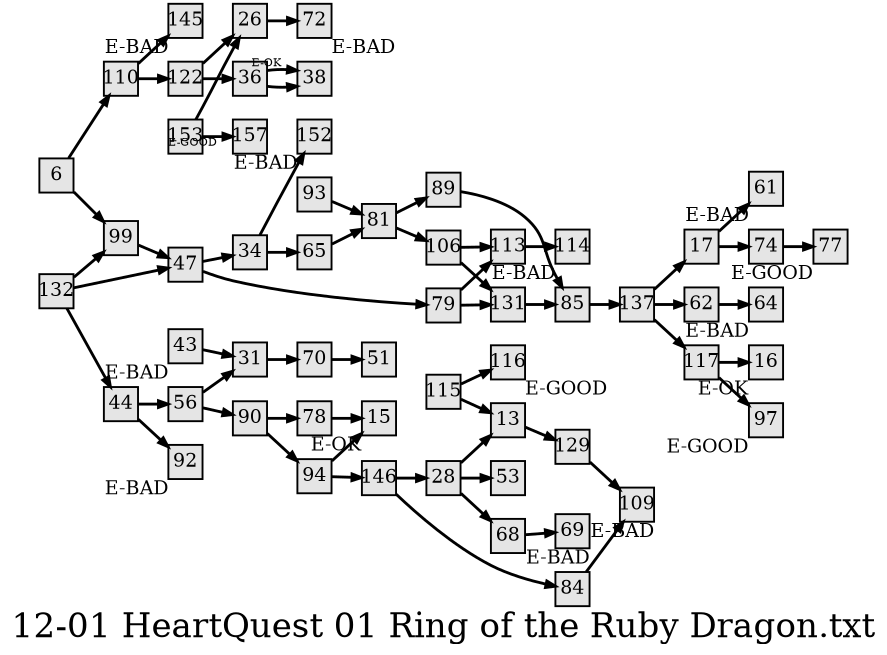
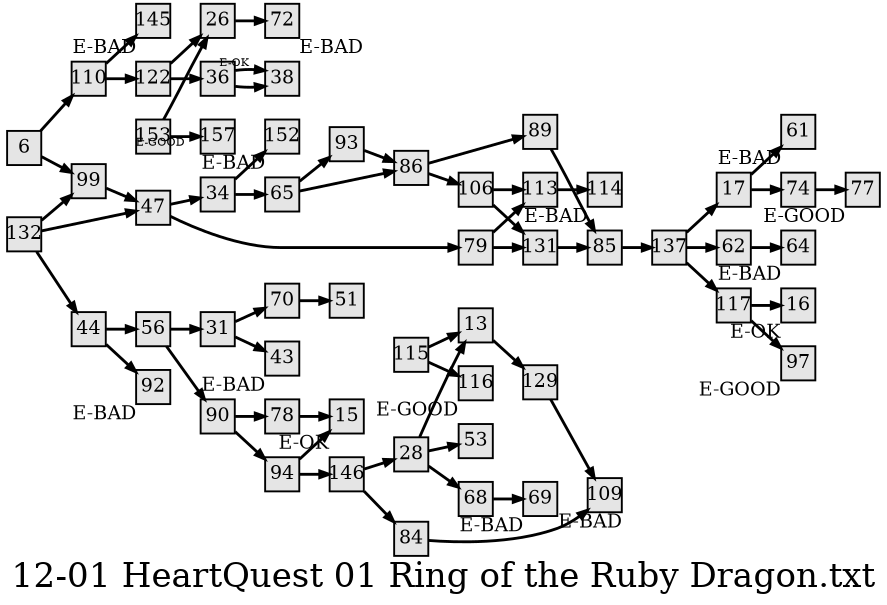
edge "65" -> "93": added
node "81": label "81" -> "86"
edge "43 E-BAD" -> "31": reversed
